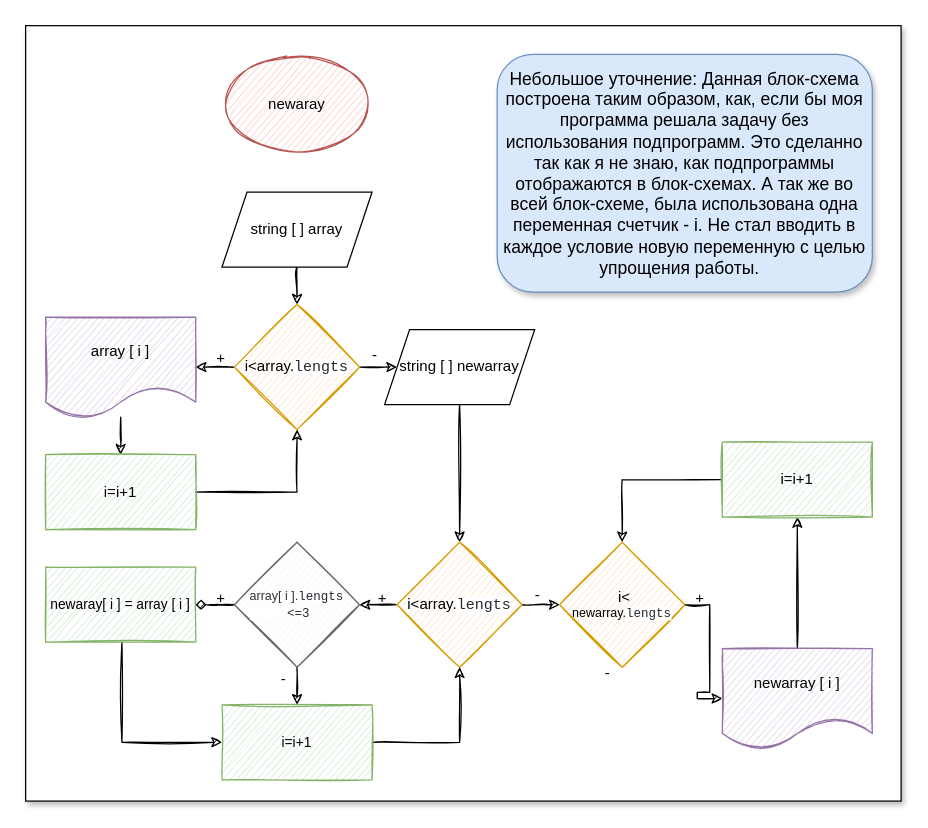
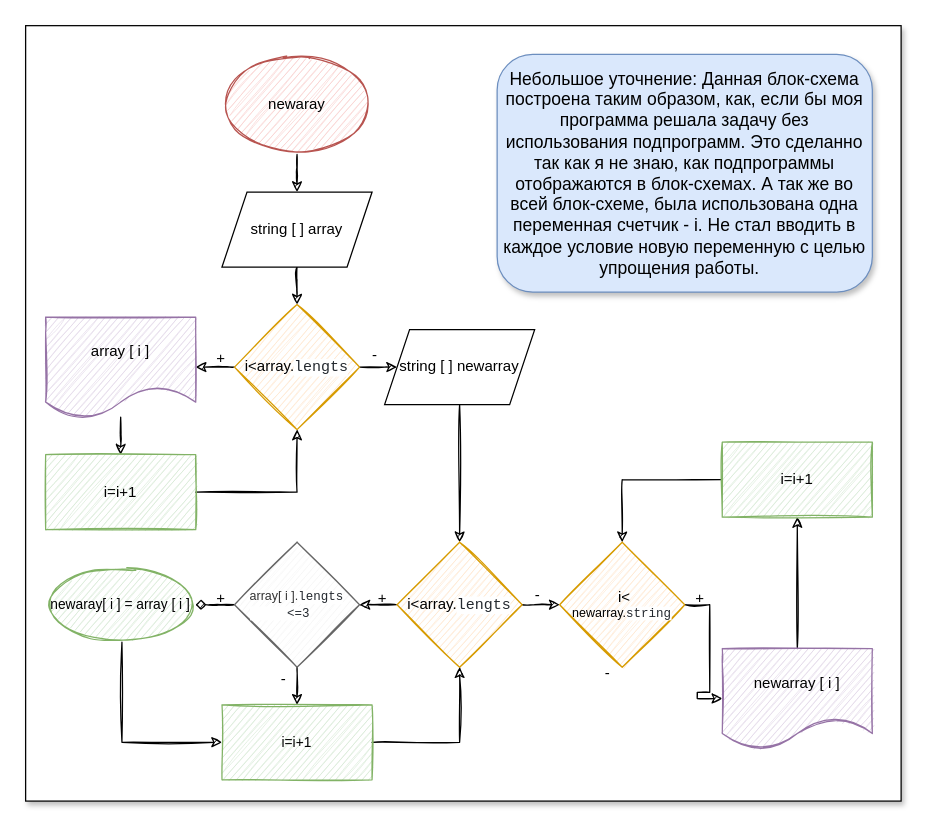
edge "newaray" -> "string [ ] array": added
node "newaray[ i ] = array [ i ]": shape rectangle -> ellipse
node "i< newarray.lengts": label "i< newarray.lengts" -> "i< newarray.string"
